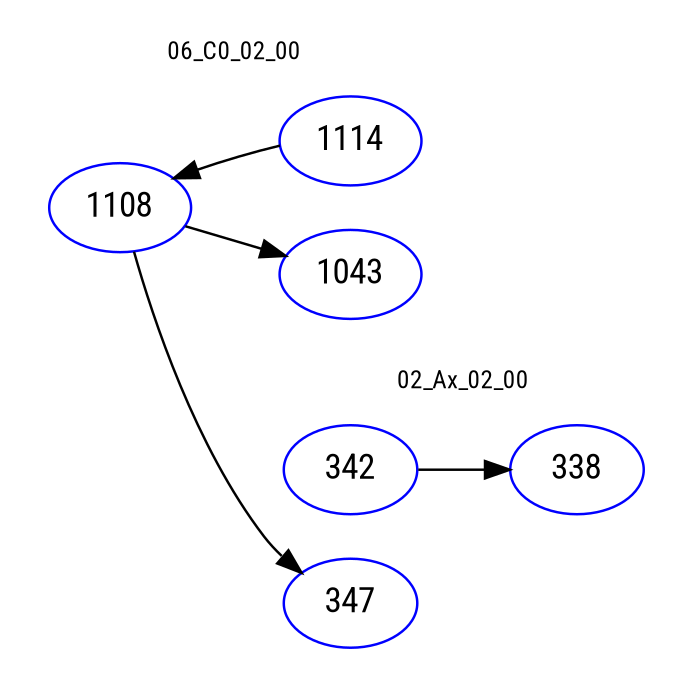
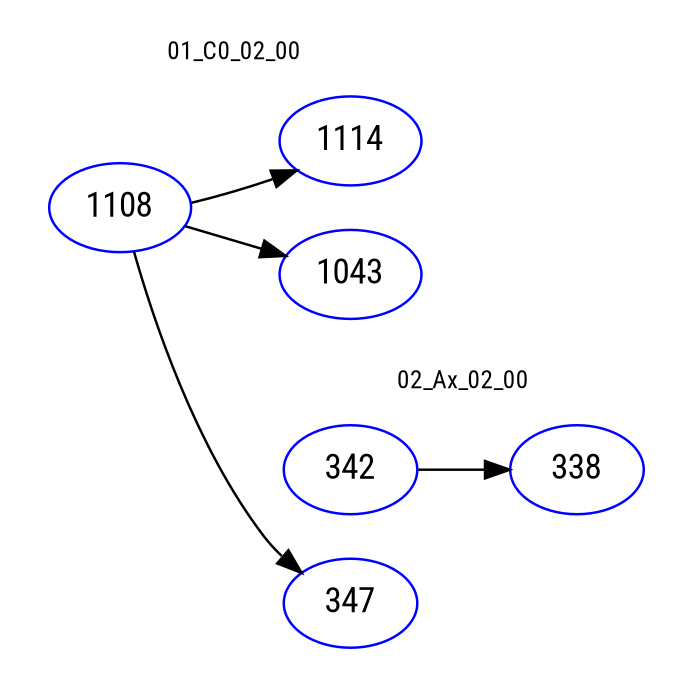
cluster "06_C0_02_00": label "06_C0_02_00" -> "01_C0_02_00"
edge "1114" -> "1108": reversed
